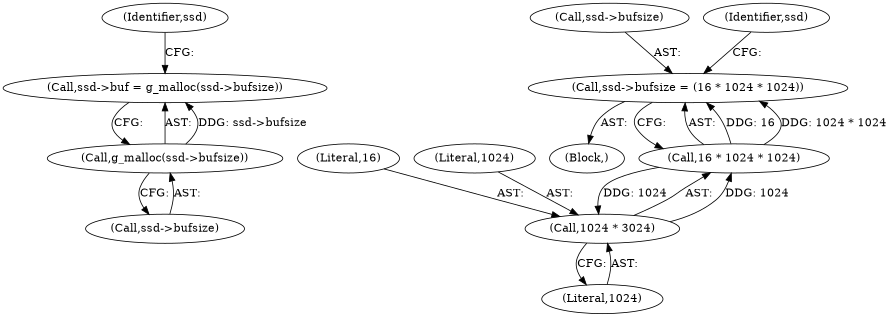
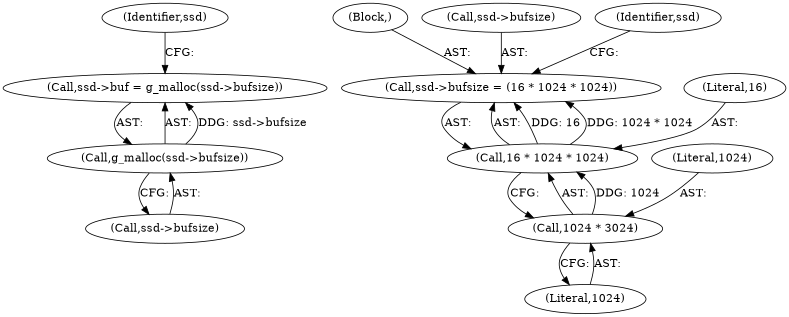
edge "(Call,ssd->bufsize = (16 * 1024 * 1024))" -> "(Block,)": reversed
edge "(Call,ssd->buf = g_malloc(ssd->bufsize))" -> "(Call,g_malloc(ssd->bufsize))": label "CFG: " -> "AST: "
edge "(Call,ssd->bufsize = (16 * 1024 * 1024))" -> "(Call,16 * 1024 * 1024)": label "CFG: " -> "AST: "
edge "(Literal,16)" -> "(Call,1024 * 3024)": now "(Literal,16)" -> "(Call,16 * 1024 * 1024)"
edge "(Call,16 * 1024 * 1024)" -> "(Call,1024 * 3024)": label "DDG: 1024" -> "CFG: "
